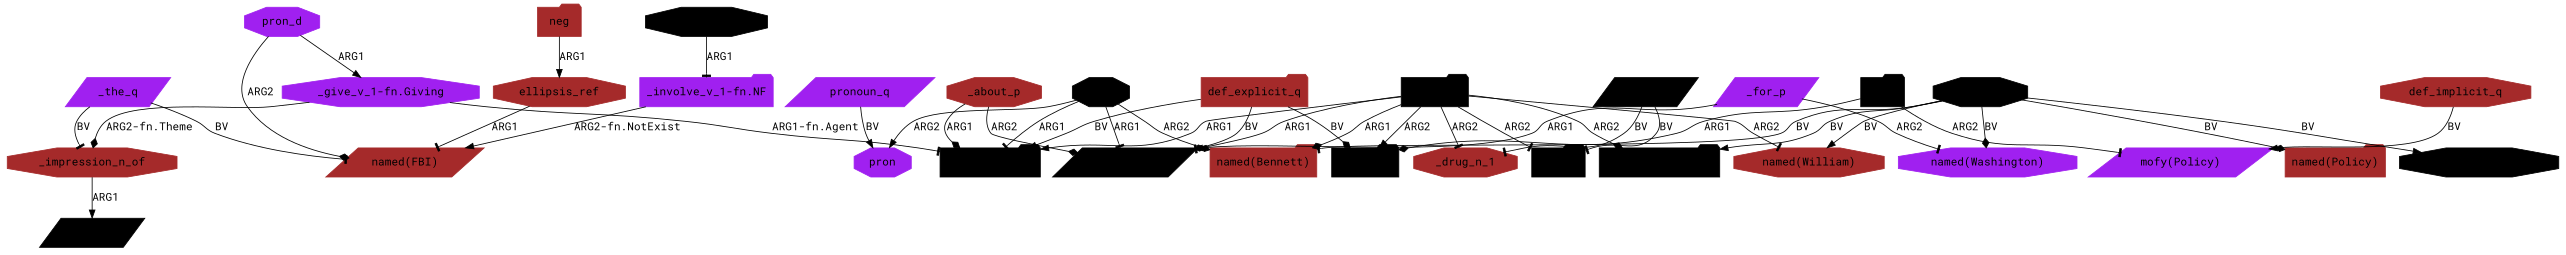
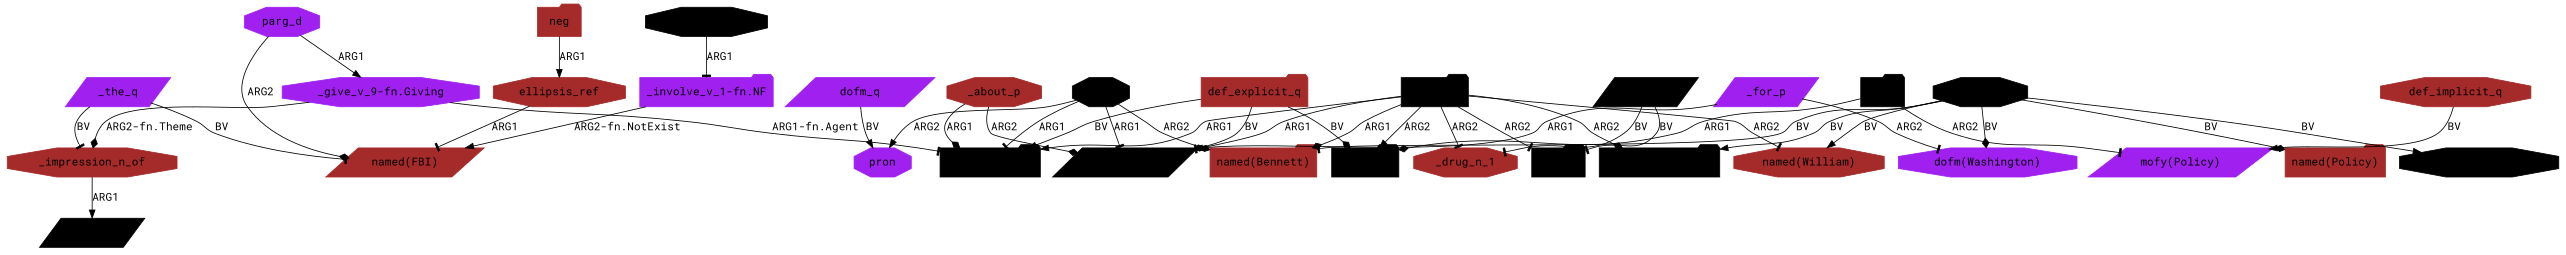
node "pron_d": label "pron_d" -> "parg_d"
node "_give_v_1-fn.Giving": label "_give_v_1-fn.Giving" -> "_give_v_9-fn.Giving"
node "pronoun_q": label "pronoun_q" -> "dofm_q"
node "named(Washington)": label "named(Washington)" -> "dofm(Washington)"
